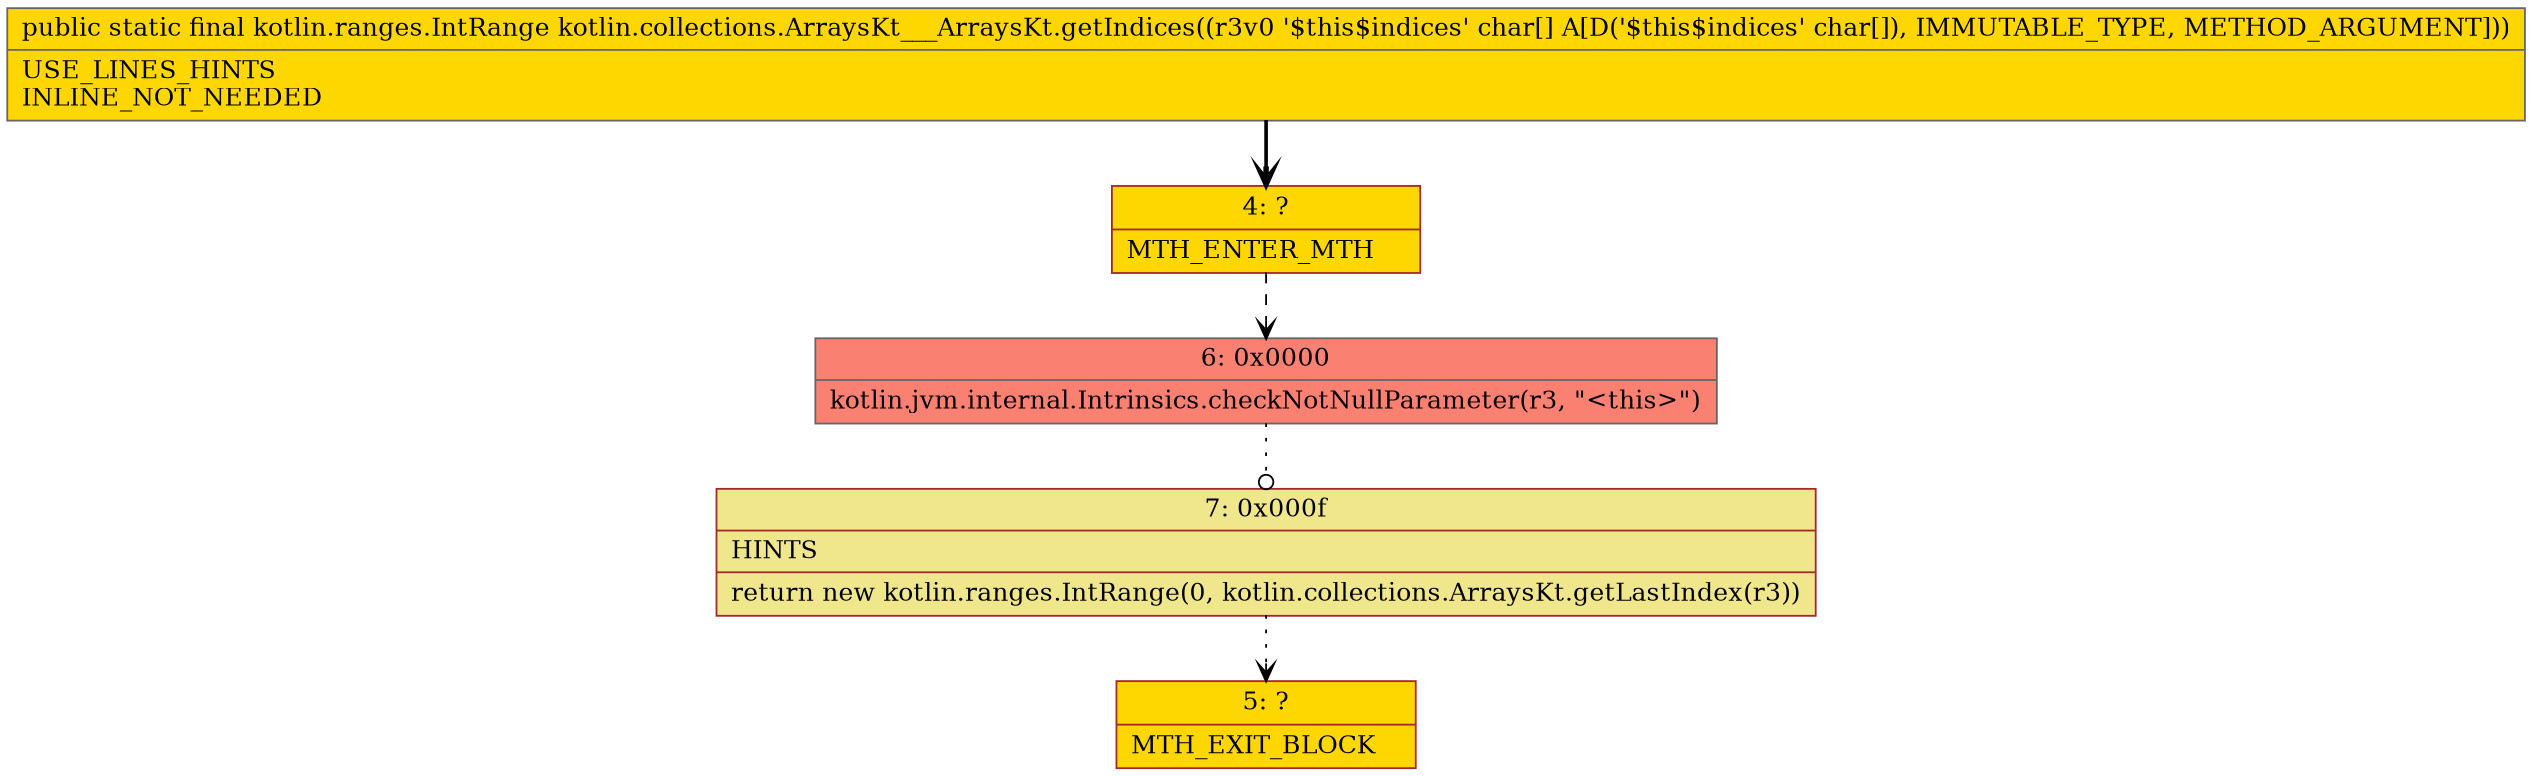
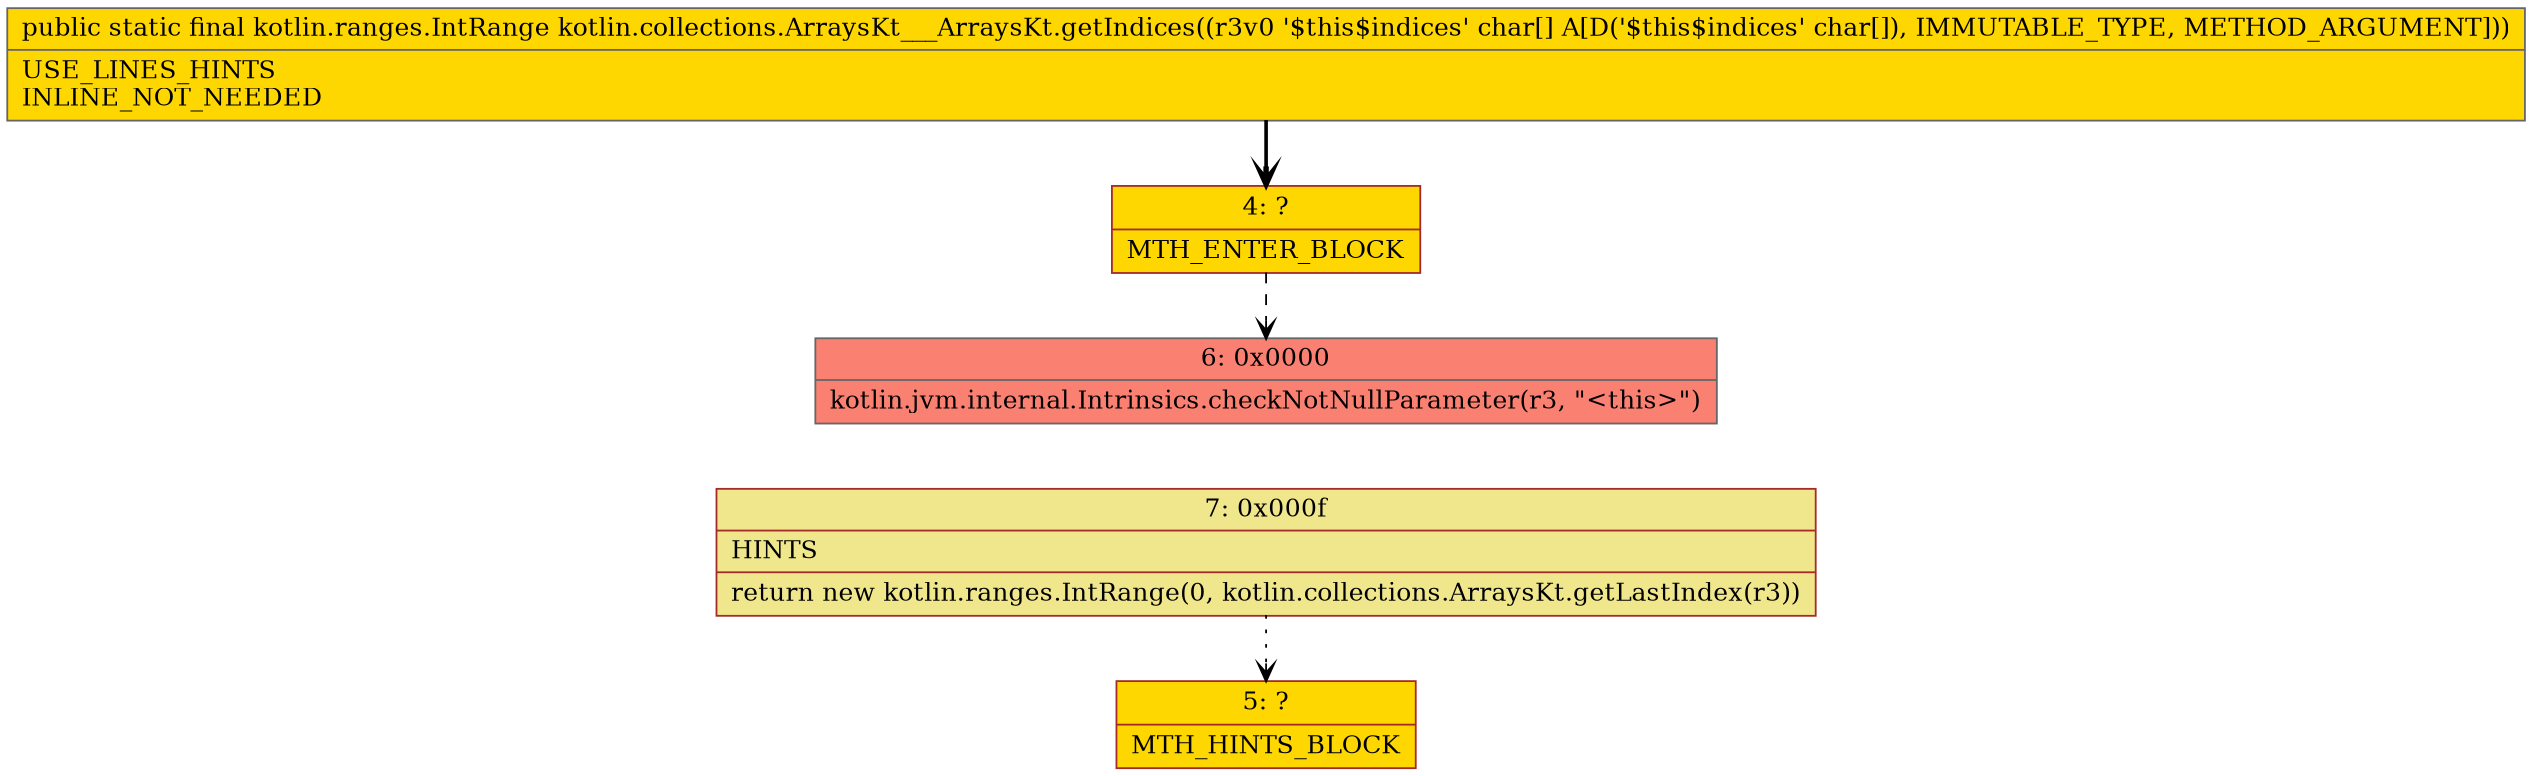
node "4: ?": text "MTH_ENTER_MTH" -> "MTH_ENTER_BLOCK"
edge "6: 0x0000" -> "7: 0x000f": removed
node "5: ?": text "MTH_EXIT_BLOCK" -> "MTH_HINTS_BLOCK"
